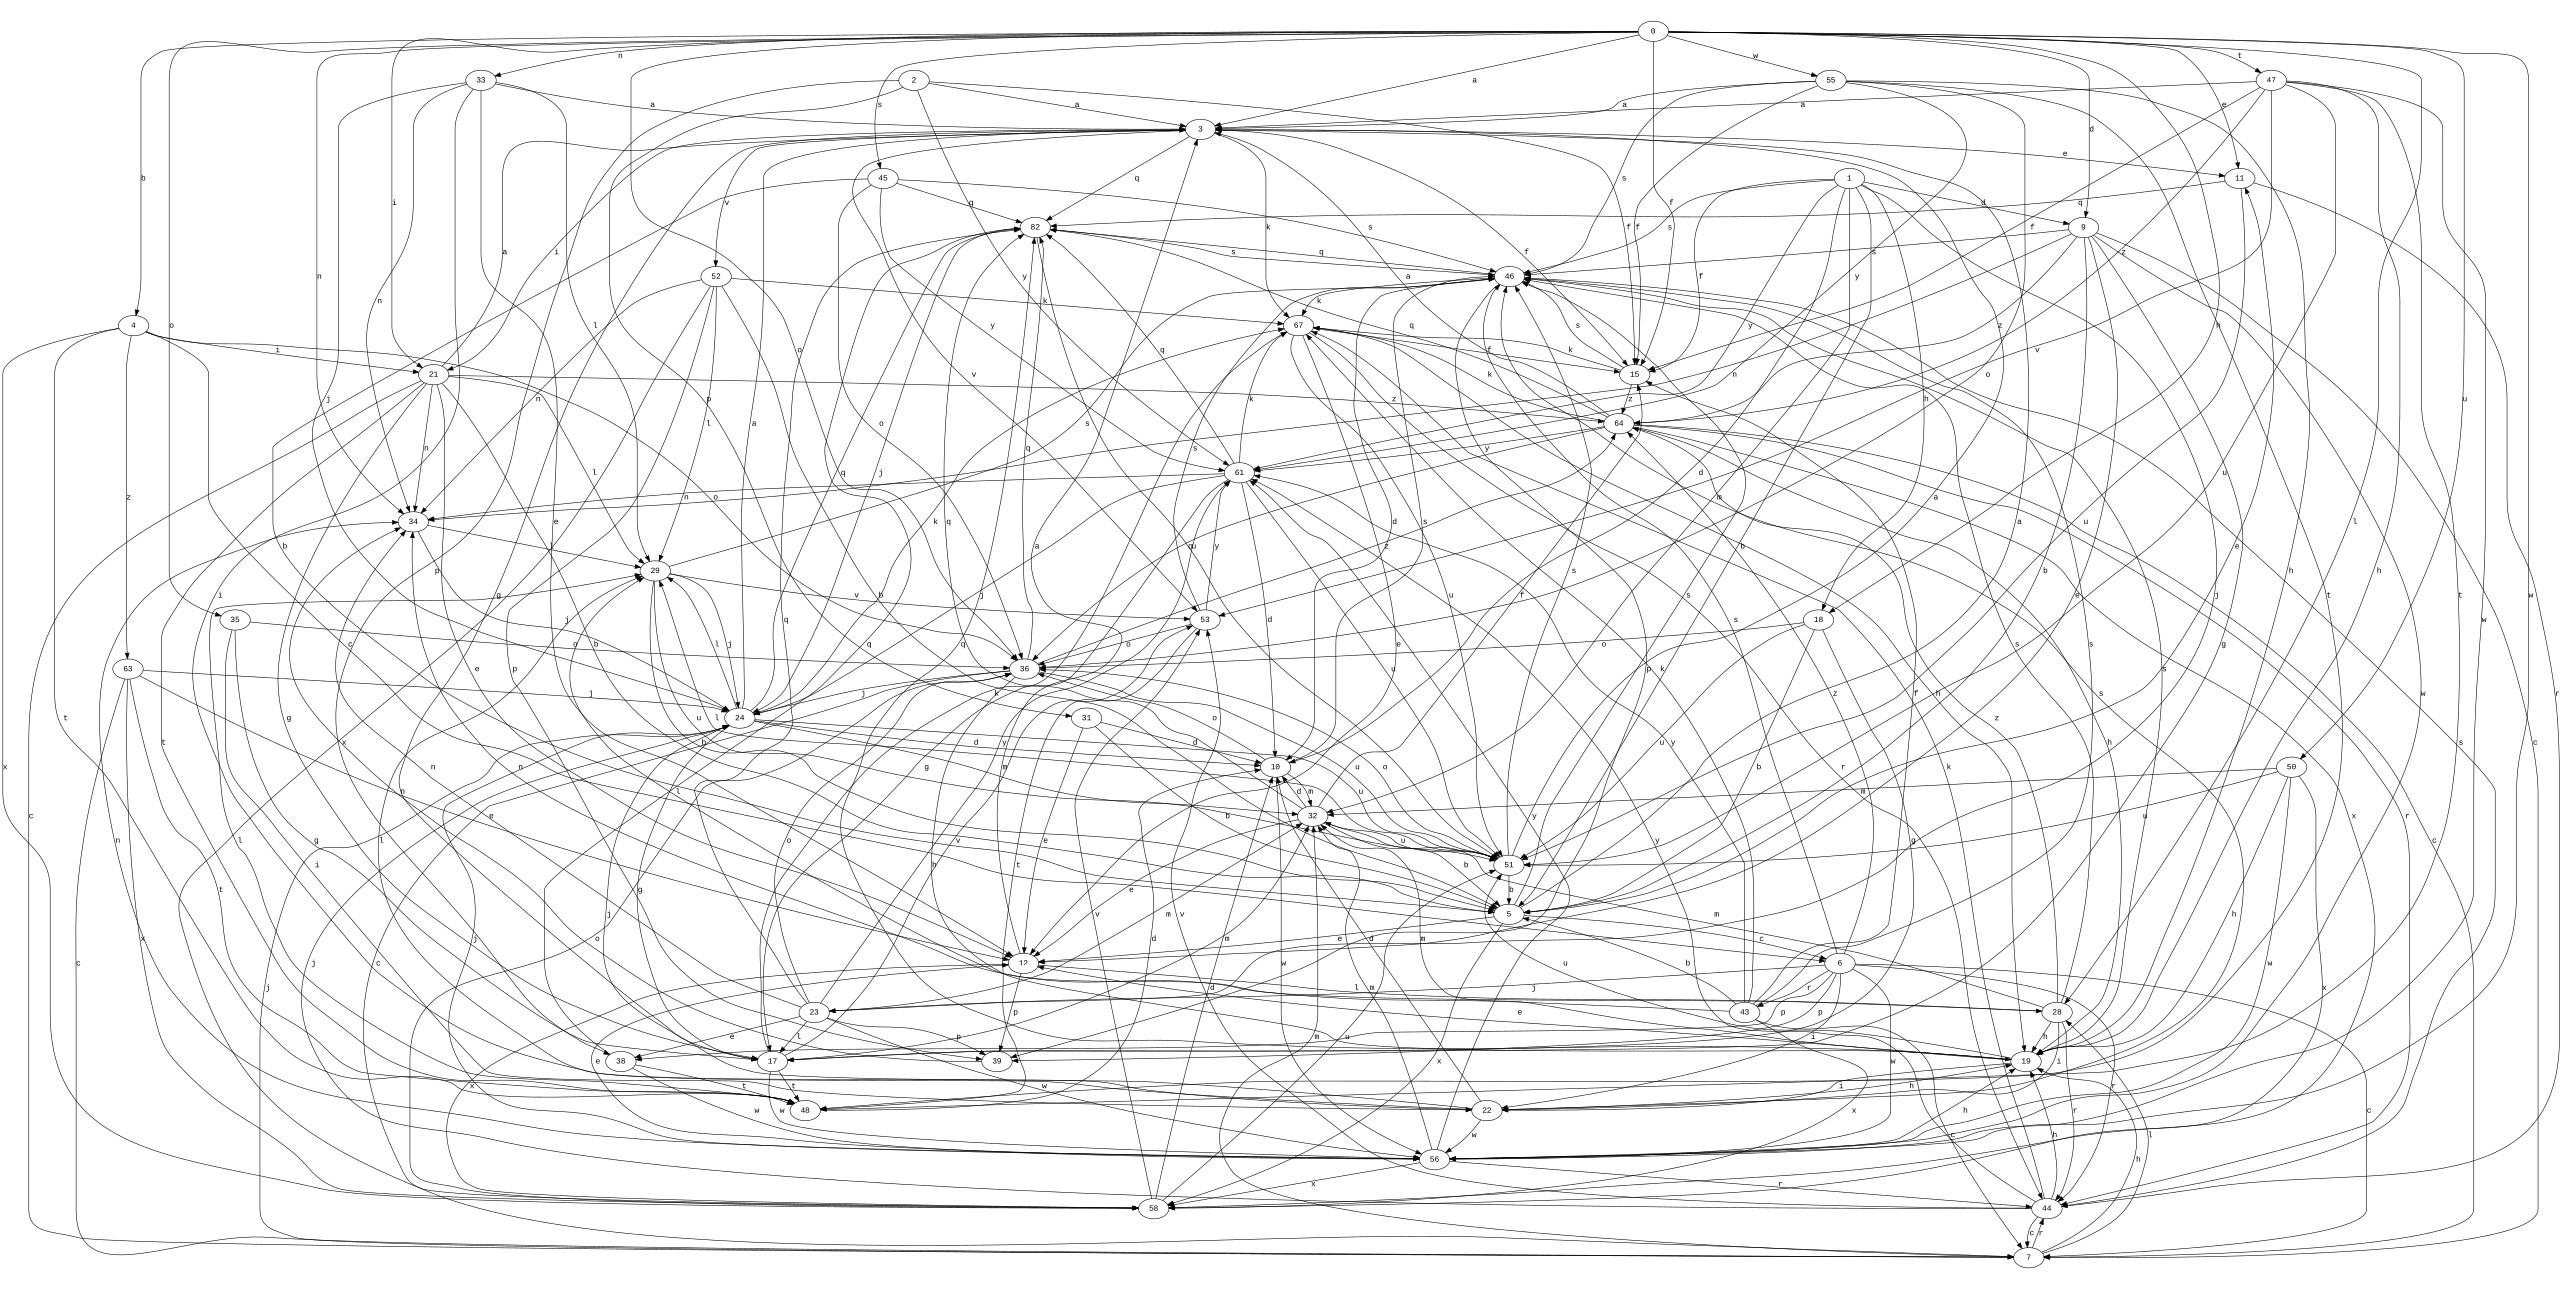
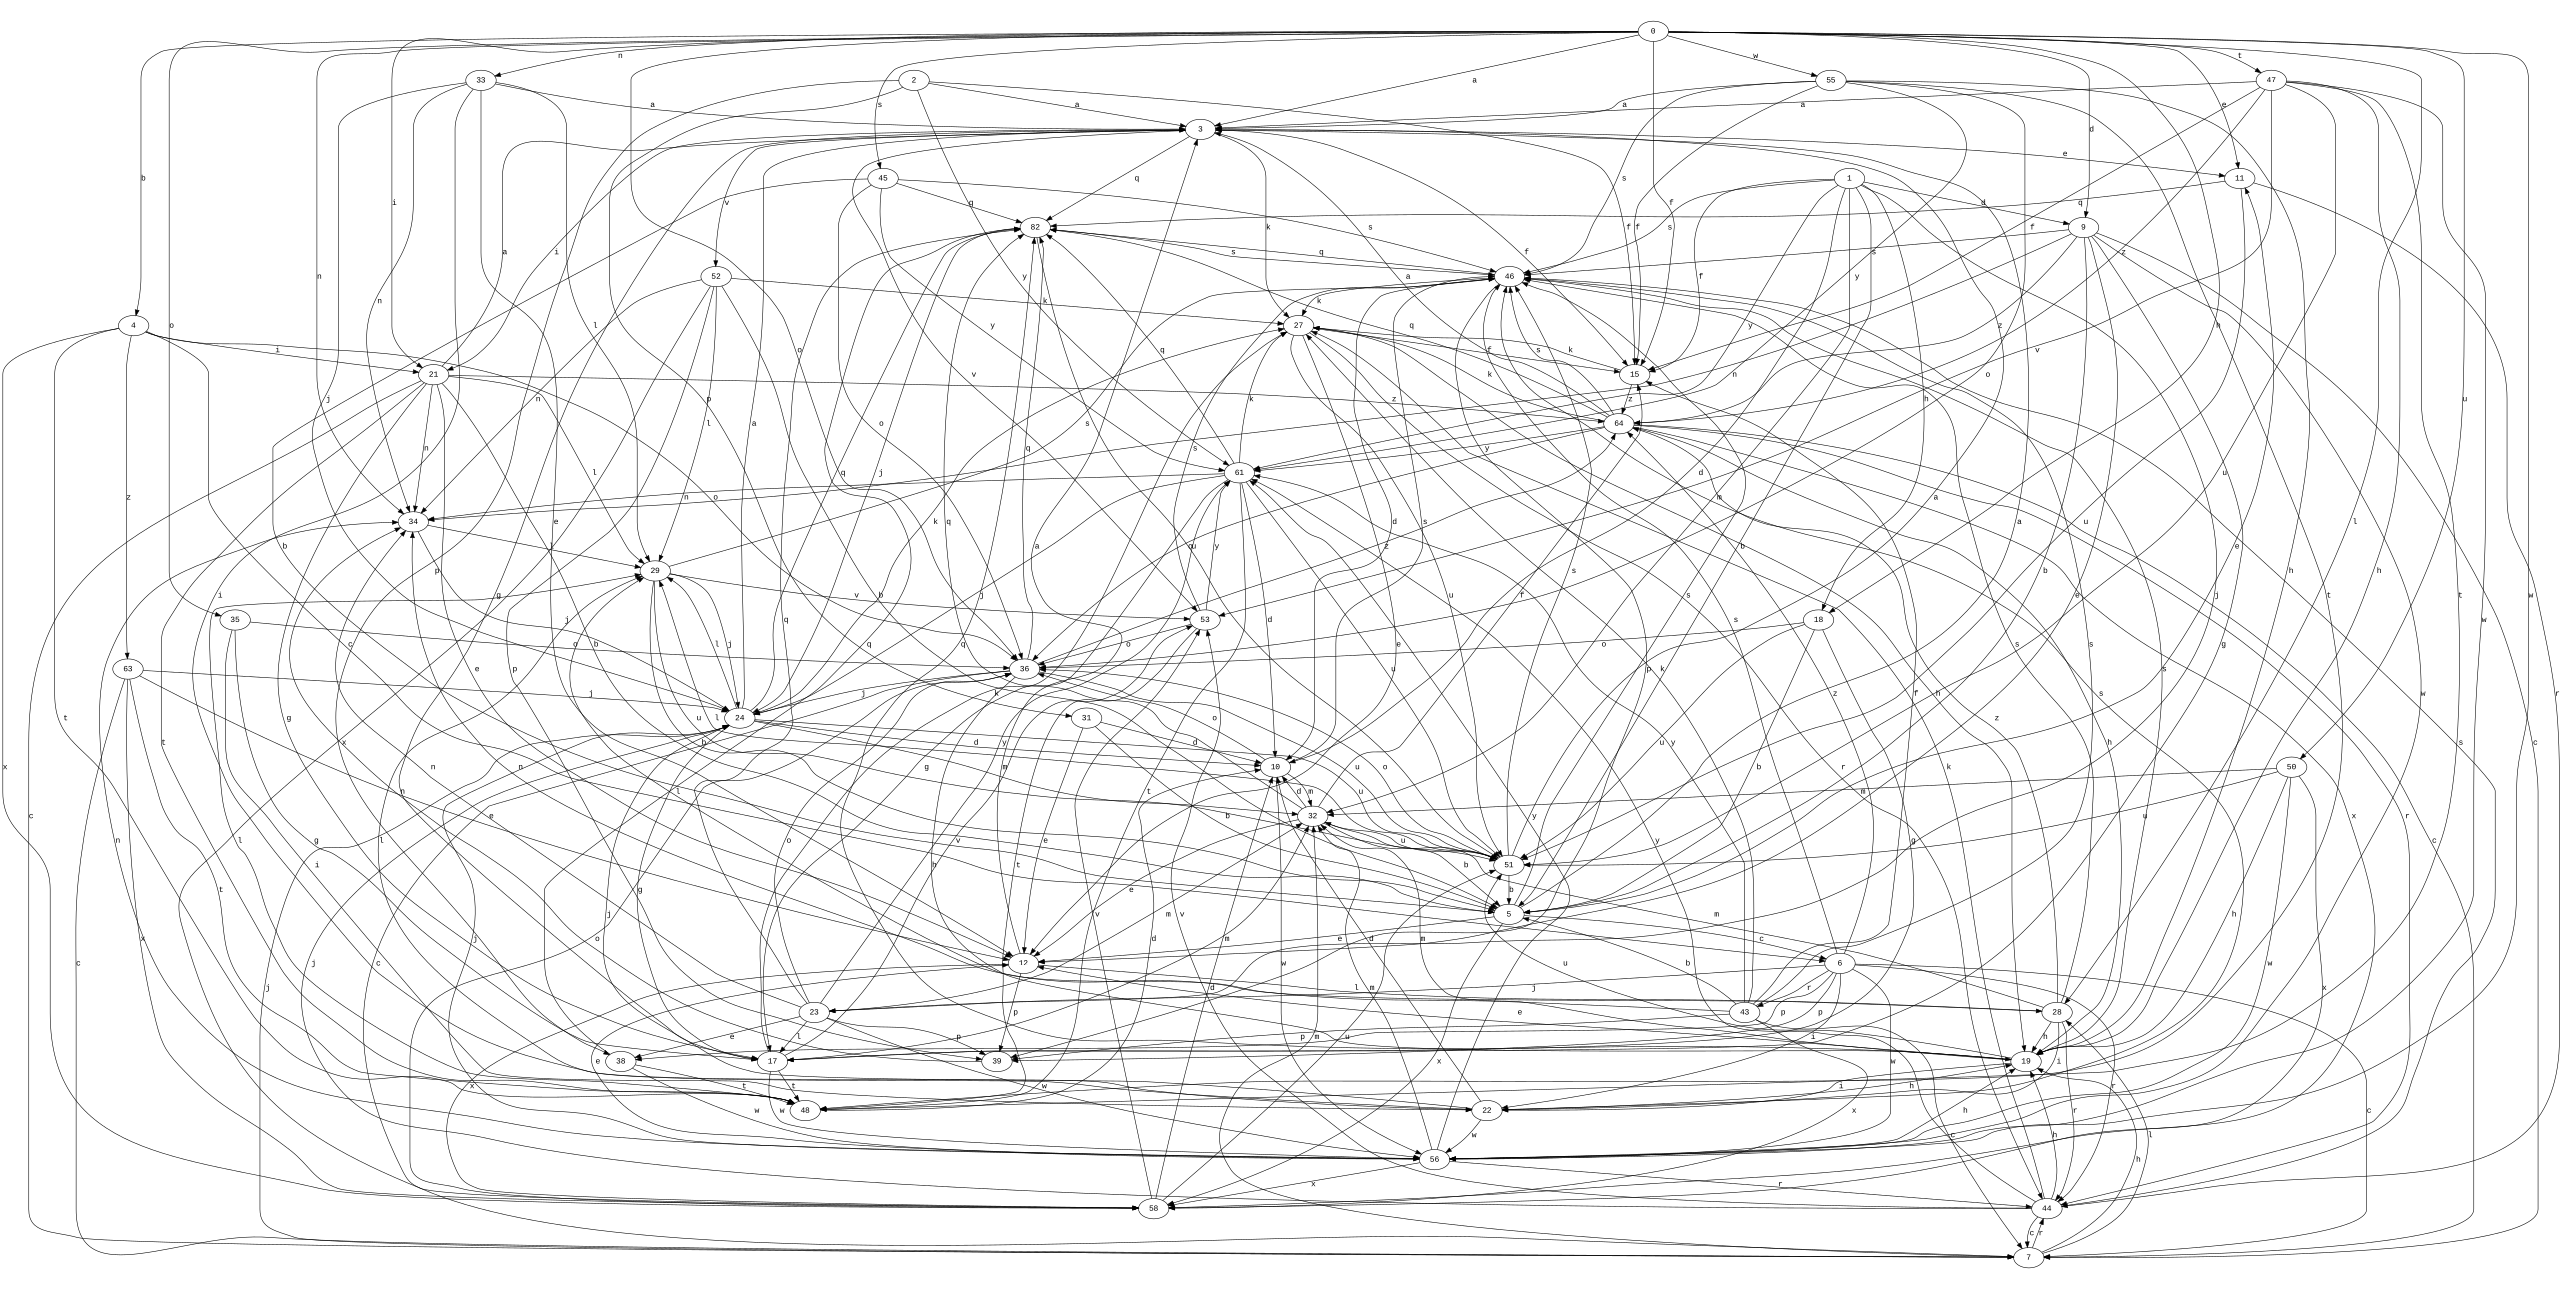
node "67": label "67" -> "27"
edge "15" -> "46": now "64" -> "46"
edge "61" -> "48": added, label "t"
edge "43" -> "39": added, label "p"
